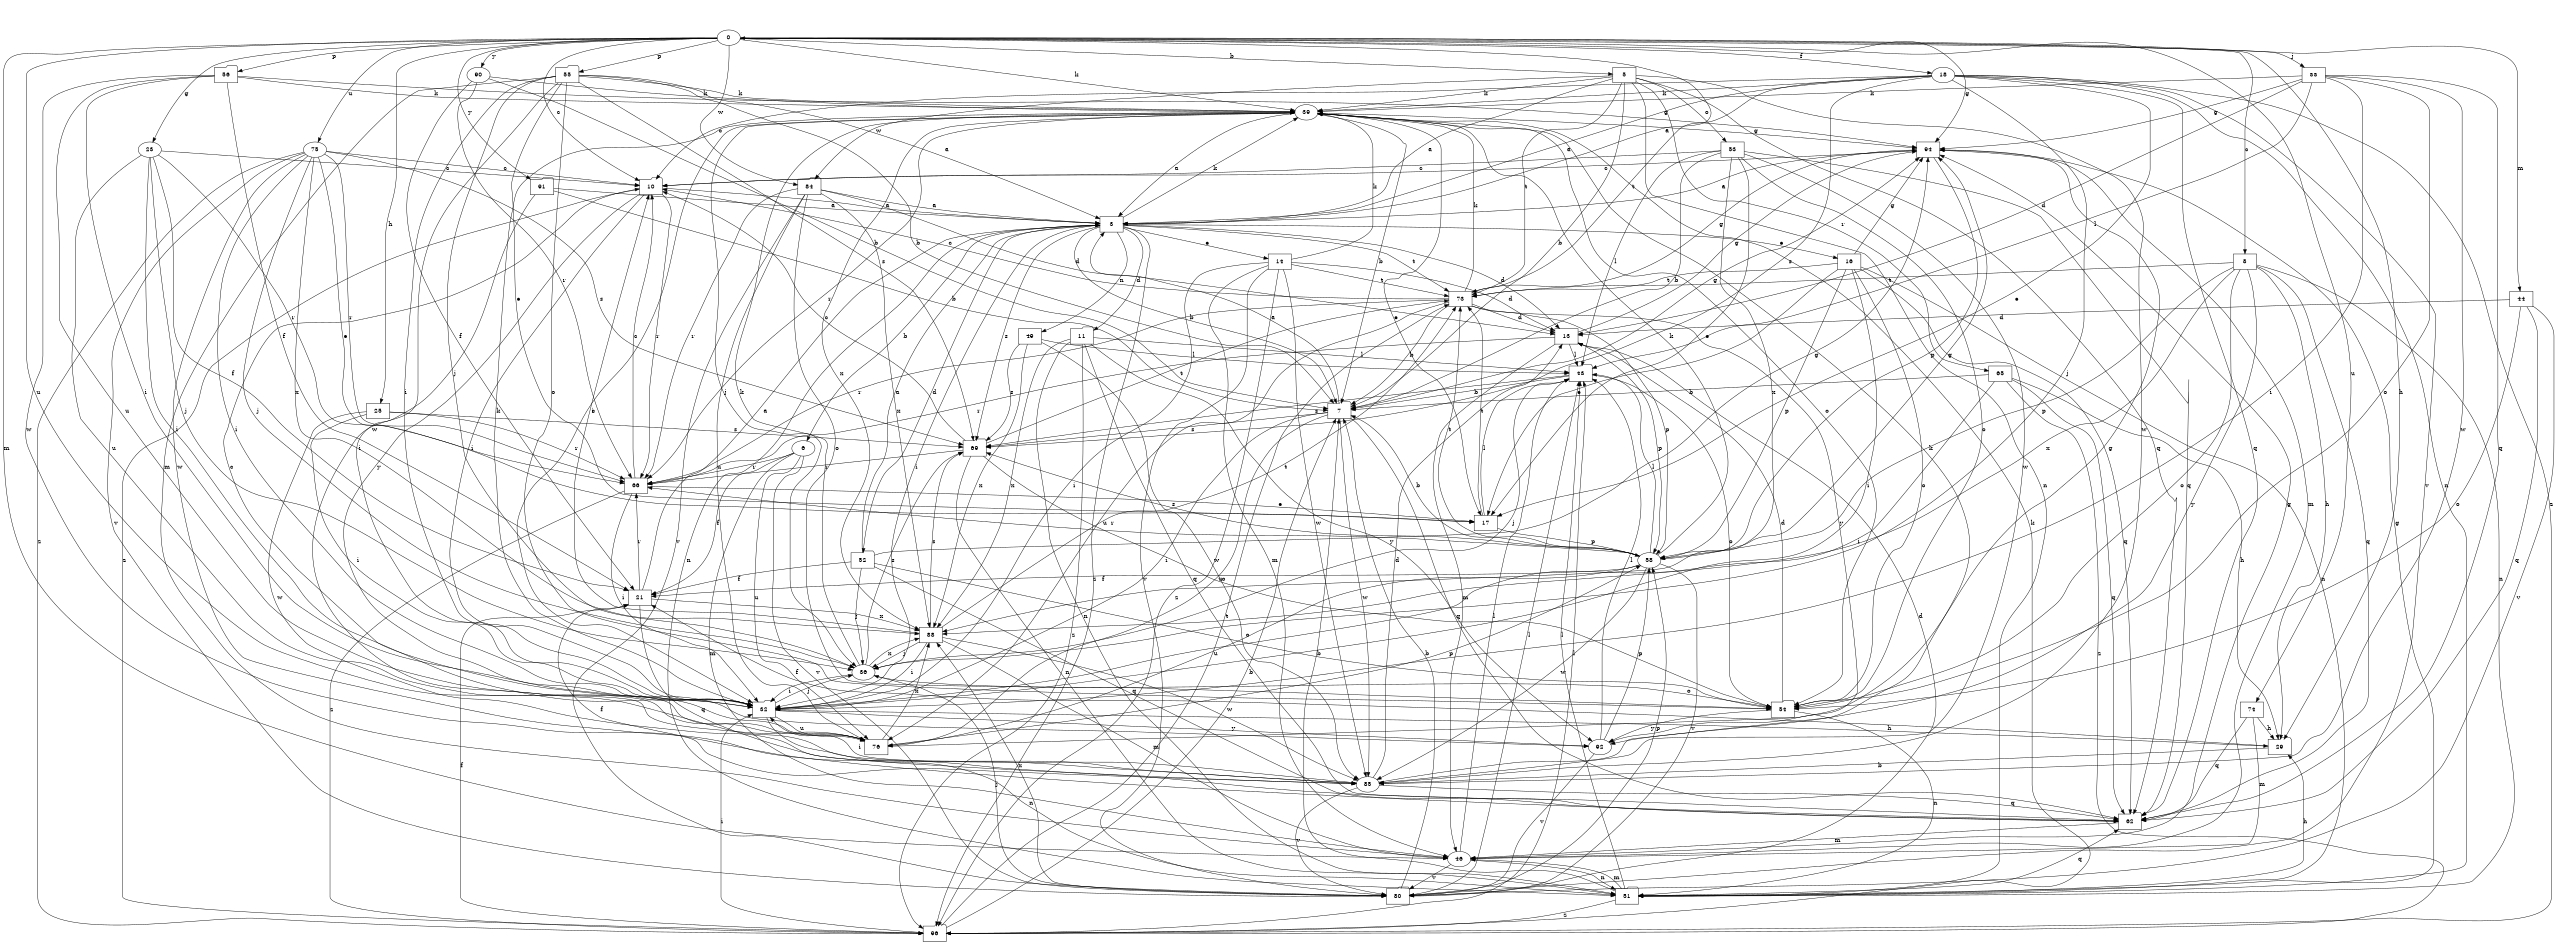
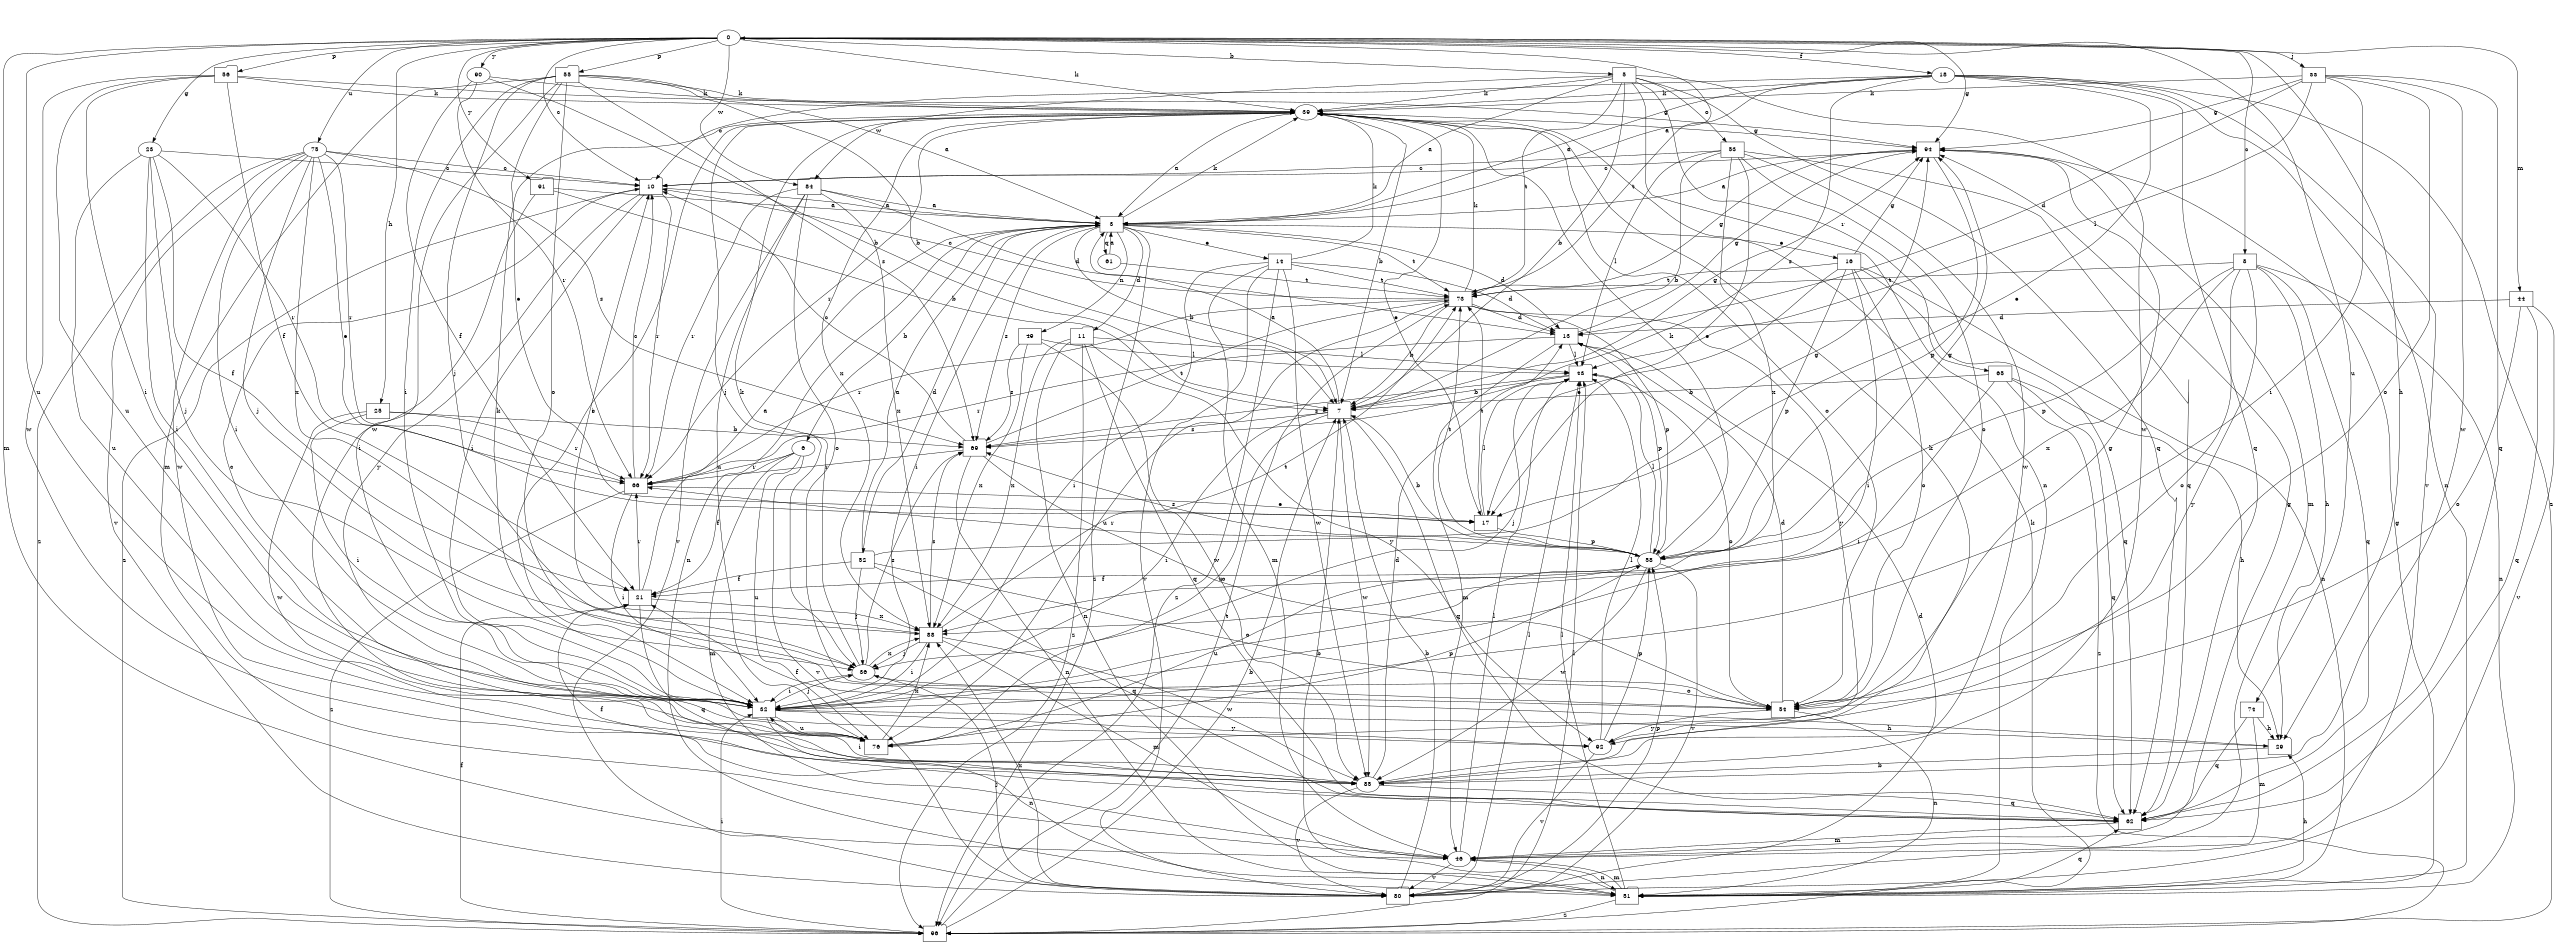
node "61": added
edge "25" -> "69": label "s" -> "b"
edge "18" -> "36": removed, label "j"
